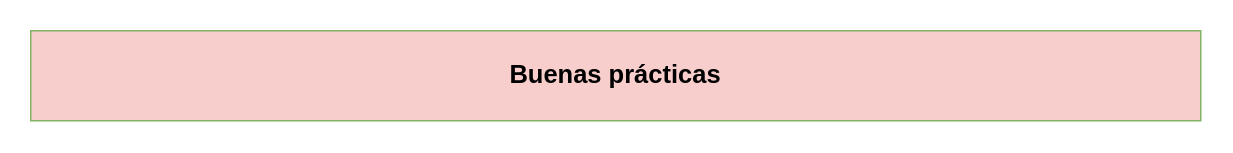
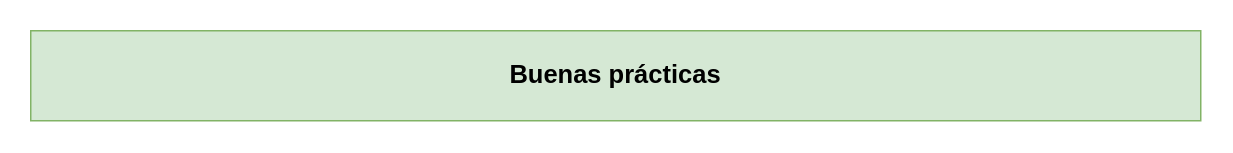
node "Buenas prácticas": fillcolor #f8cecc -> #d5e8d4
